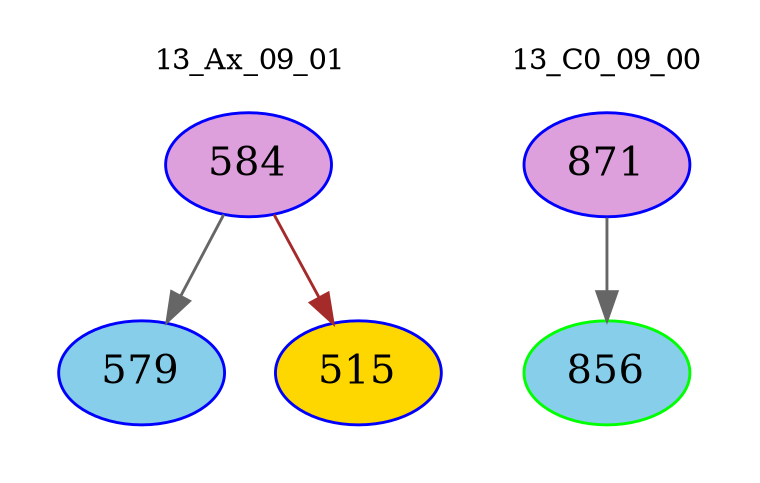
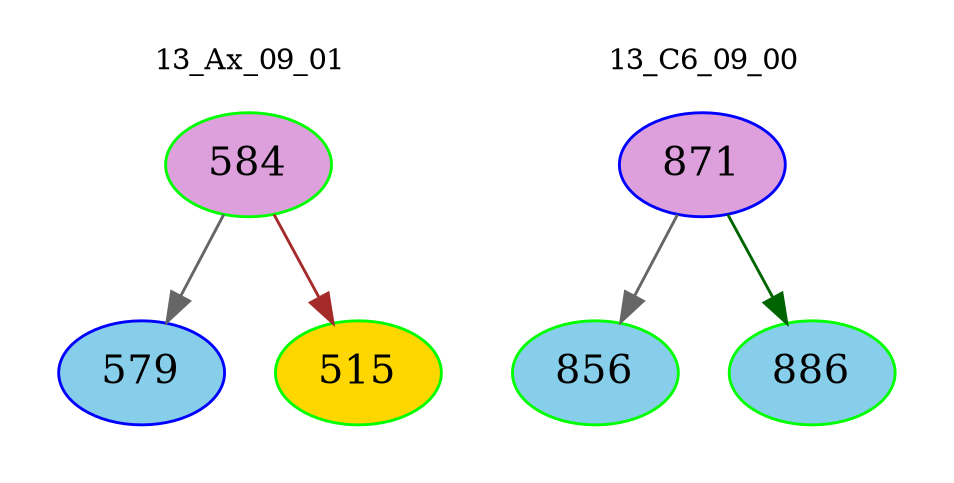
cluster "13_C0_09_00": label "13_C0_09_00" -> "13_C6_09_00"
node "584": color blue -> green
node "515": color blue -> green
node "886": added
